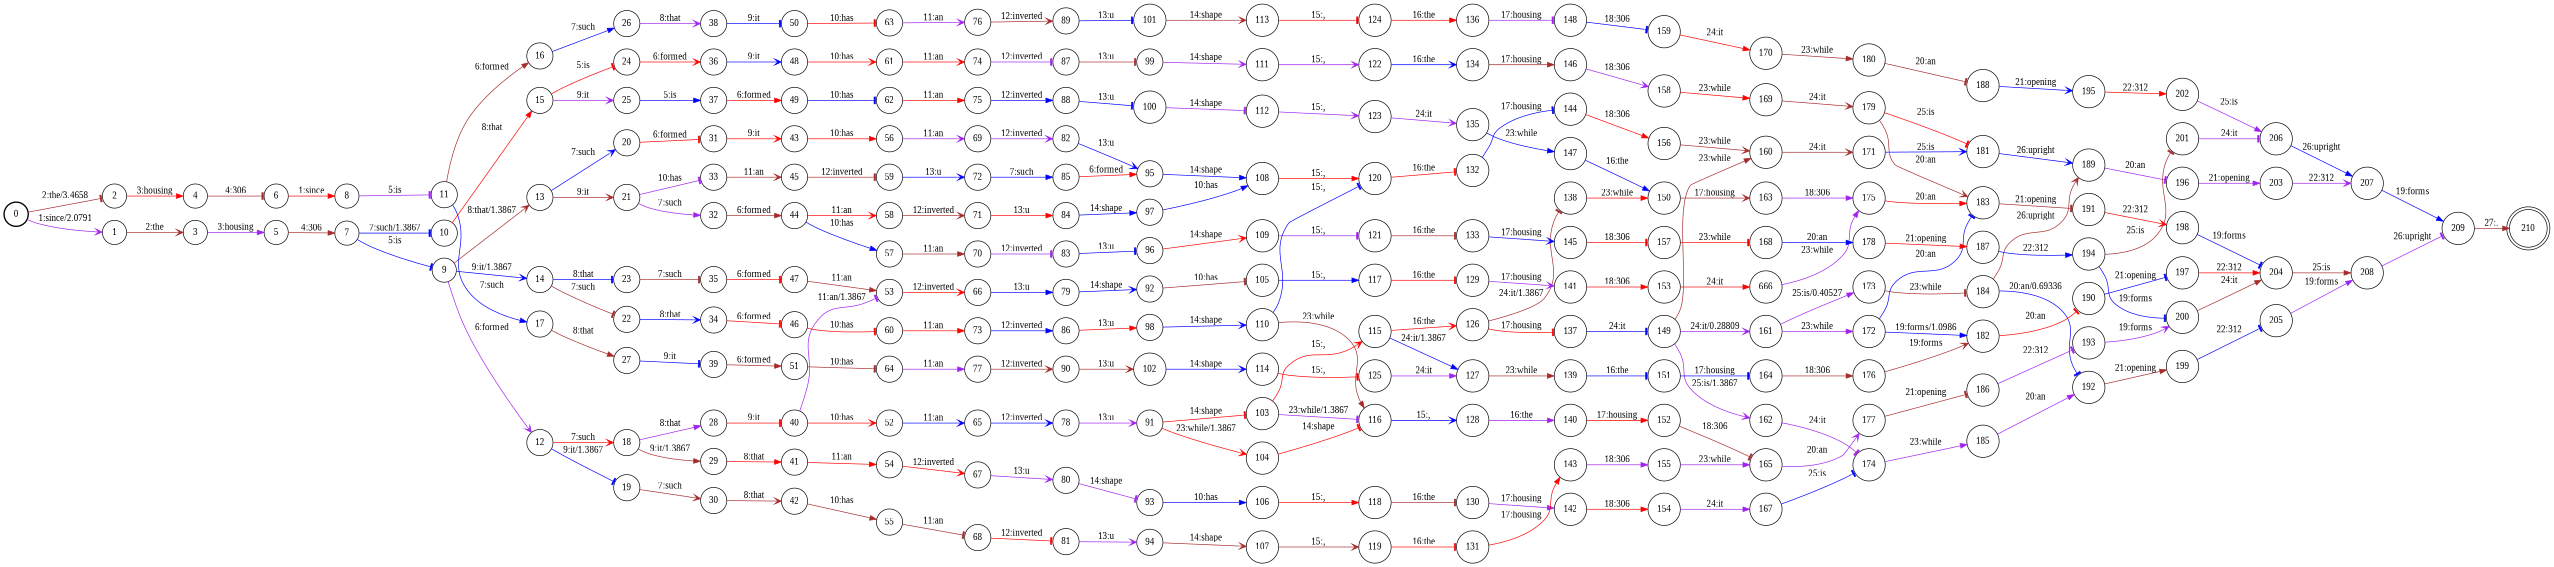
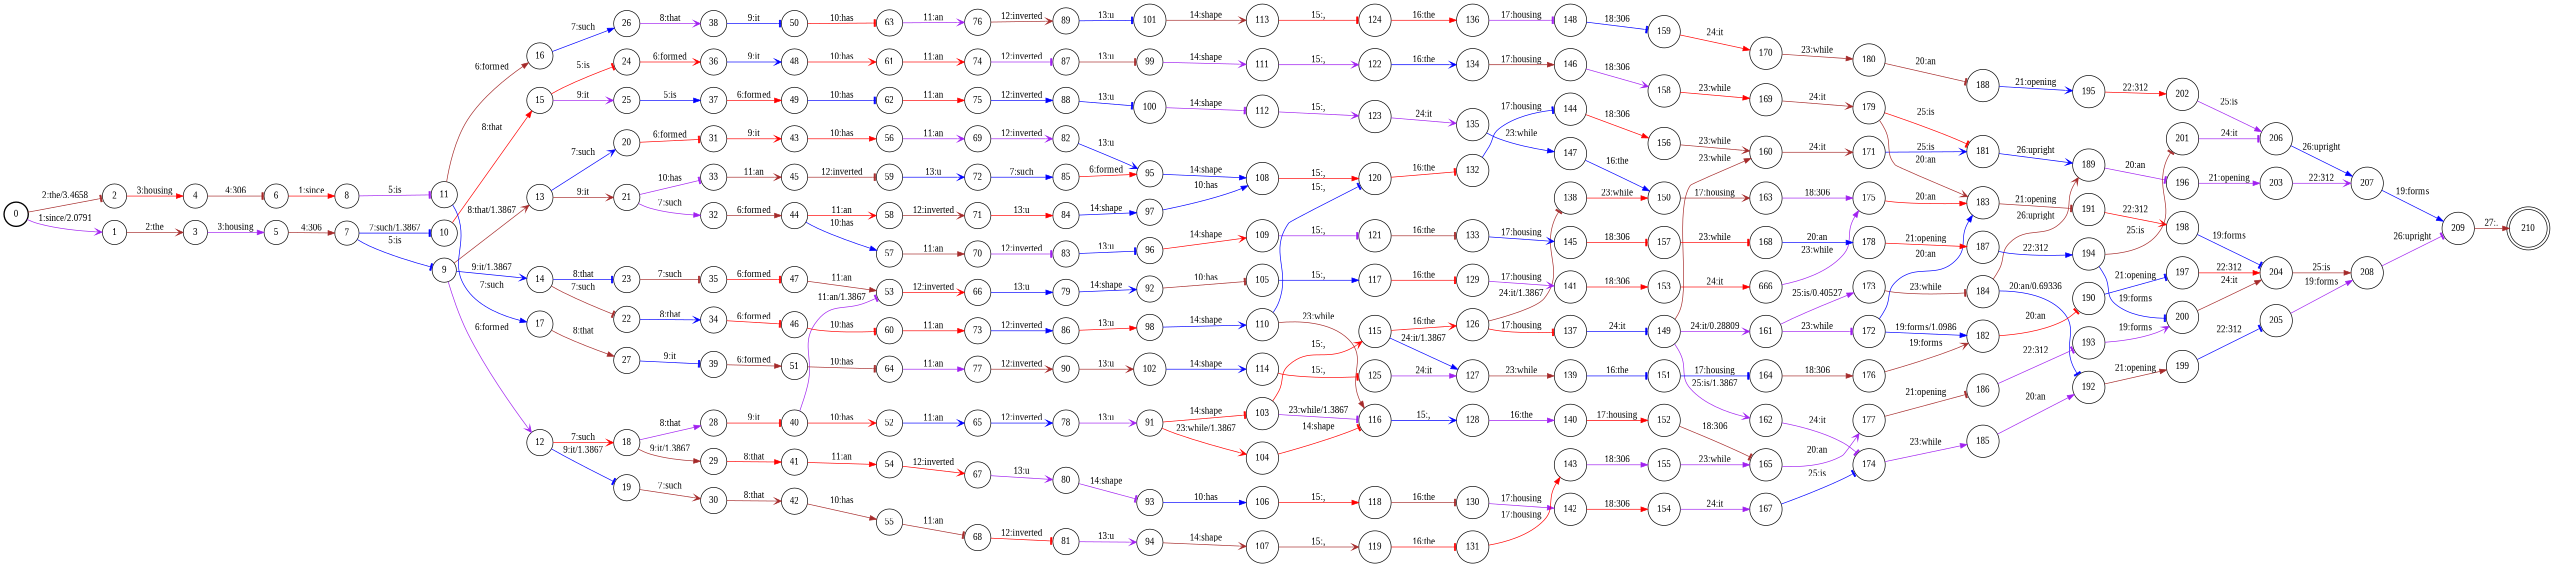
edge "172" -> "183": arrowhead tee -> normal
edge "161" -> "172": arrowhead normal -> tee
